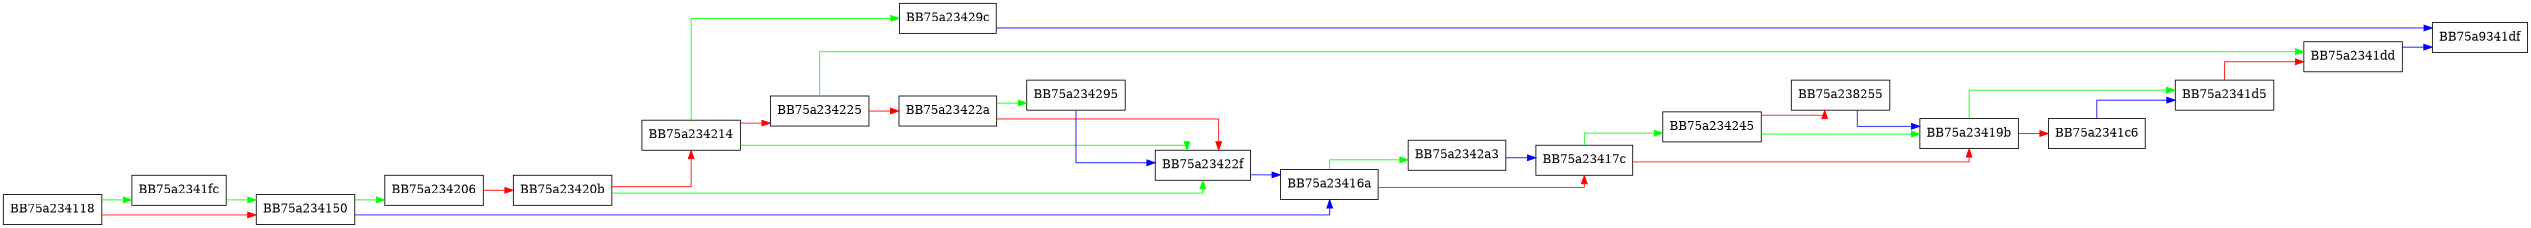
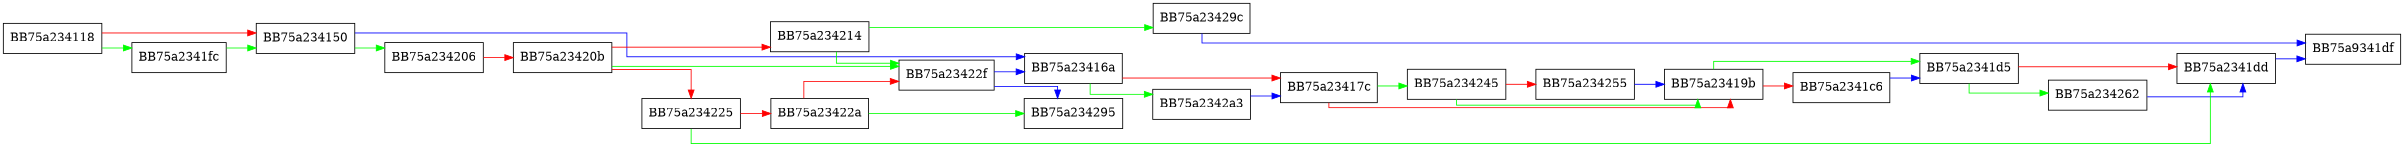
node "BB75a238255": label "BB75a238255" -> "BB75a234255"
node "BB75a234262": added
edge "BB75a234214" -> "BB75a234225": now "BB75a23420b" -> "BB75a234225"
edge "BB75a234295" -> "BB75a23422f": reversed
